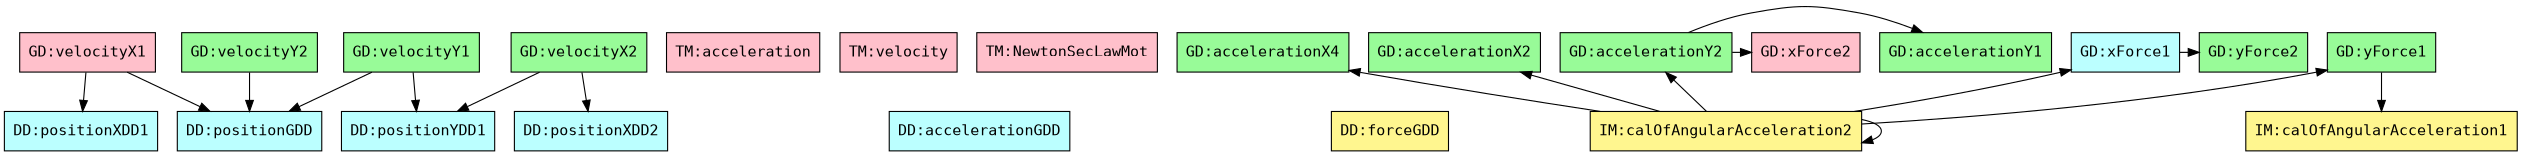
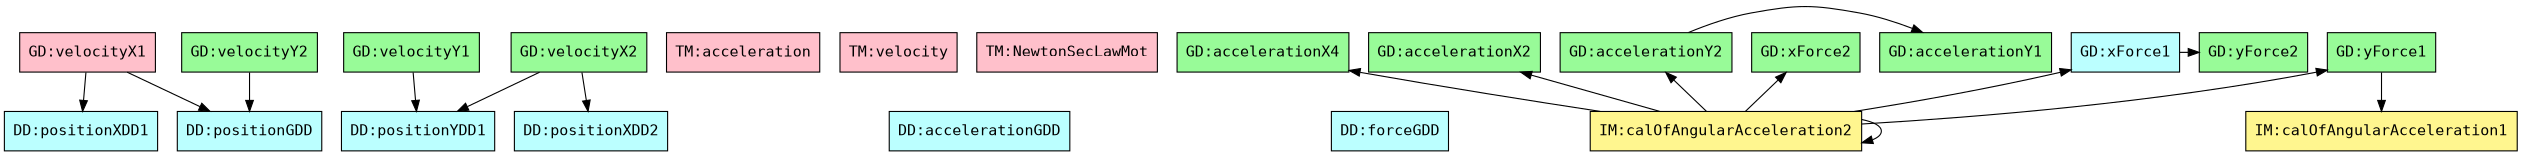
edge "GD:accelerationY2" -> "GD:xForce2": now "IM:calOfAngularAcceleration2" -> "GD:xForce2"
node "GD:xForce2": fillcolor pink -> palegreen
edge "GD:velocityY1" -> "DD:positionGDD": removed
node "DD:forceGDD": fillcolor khaki1 -> paleturquoise1
